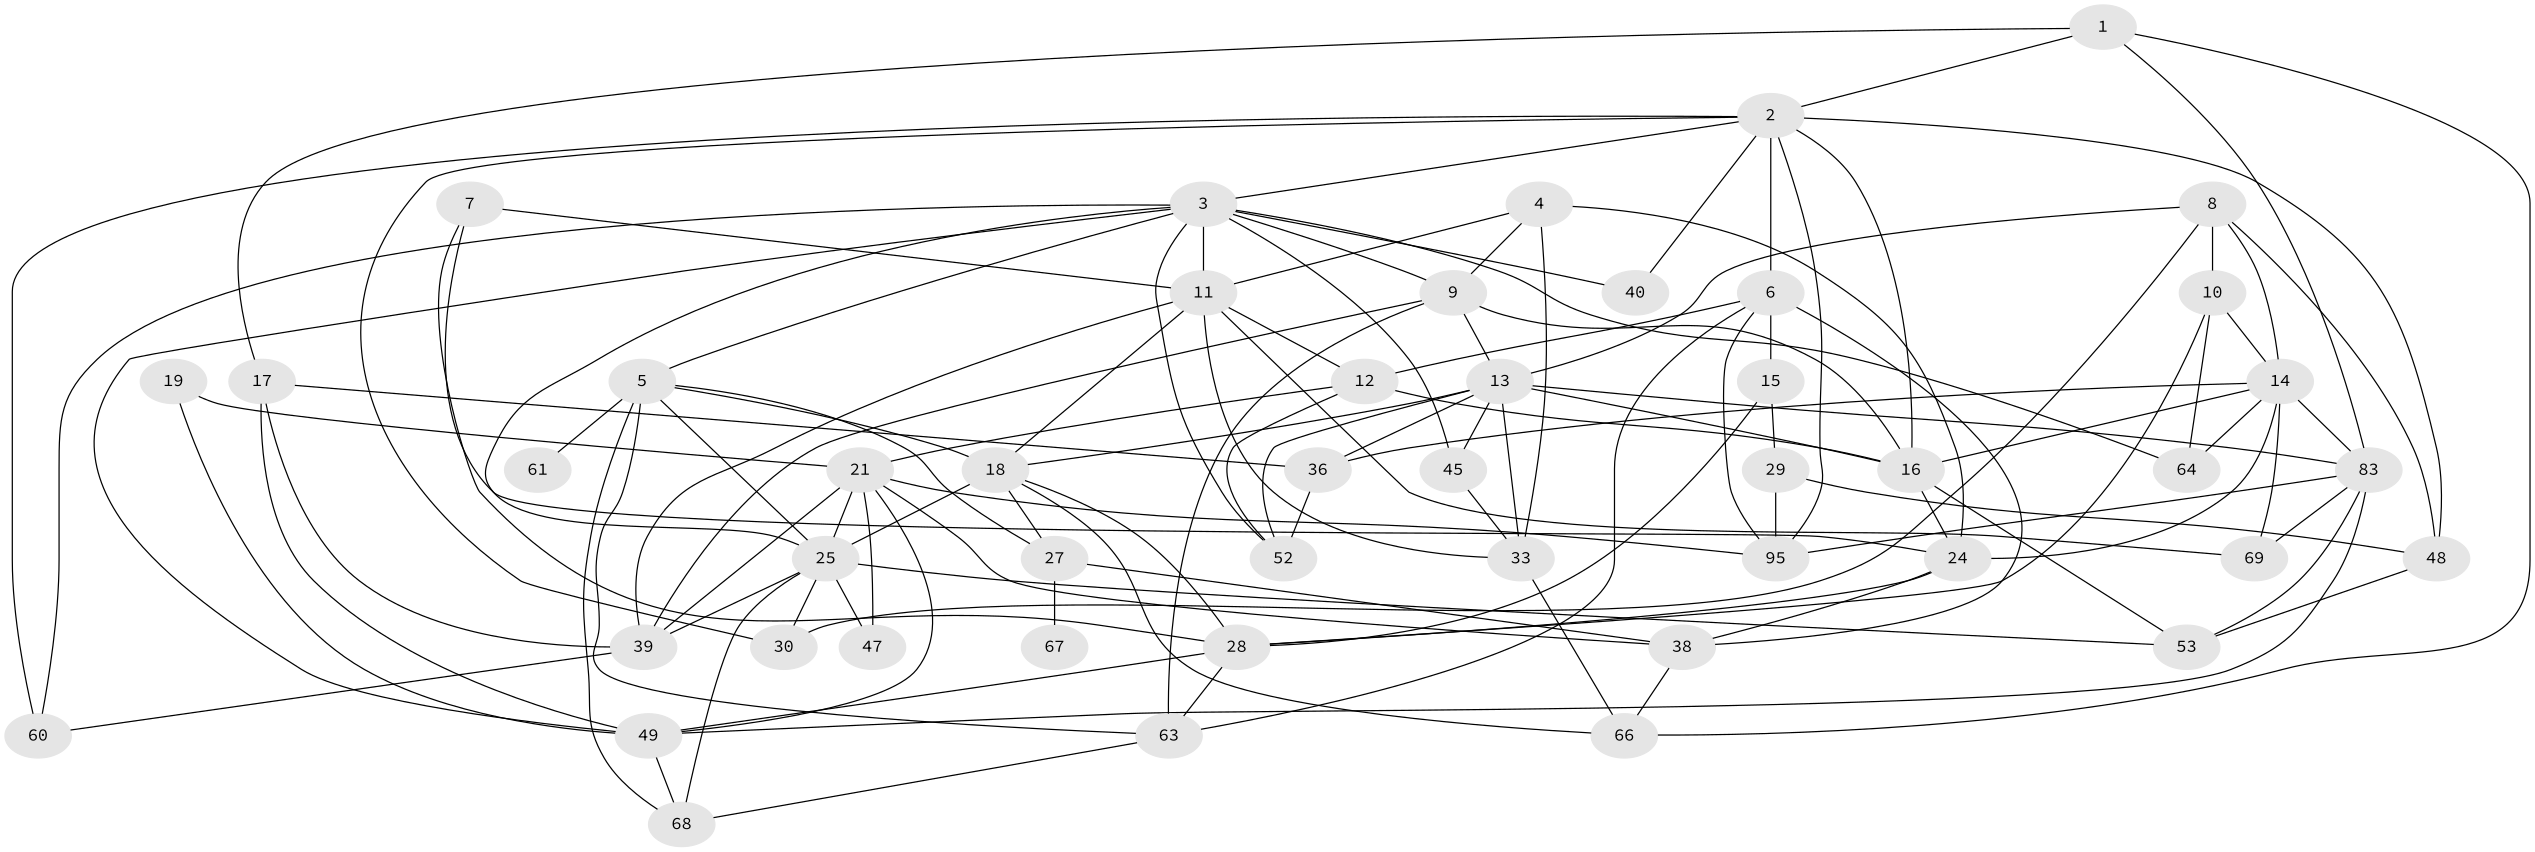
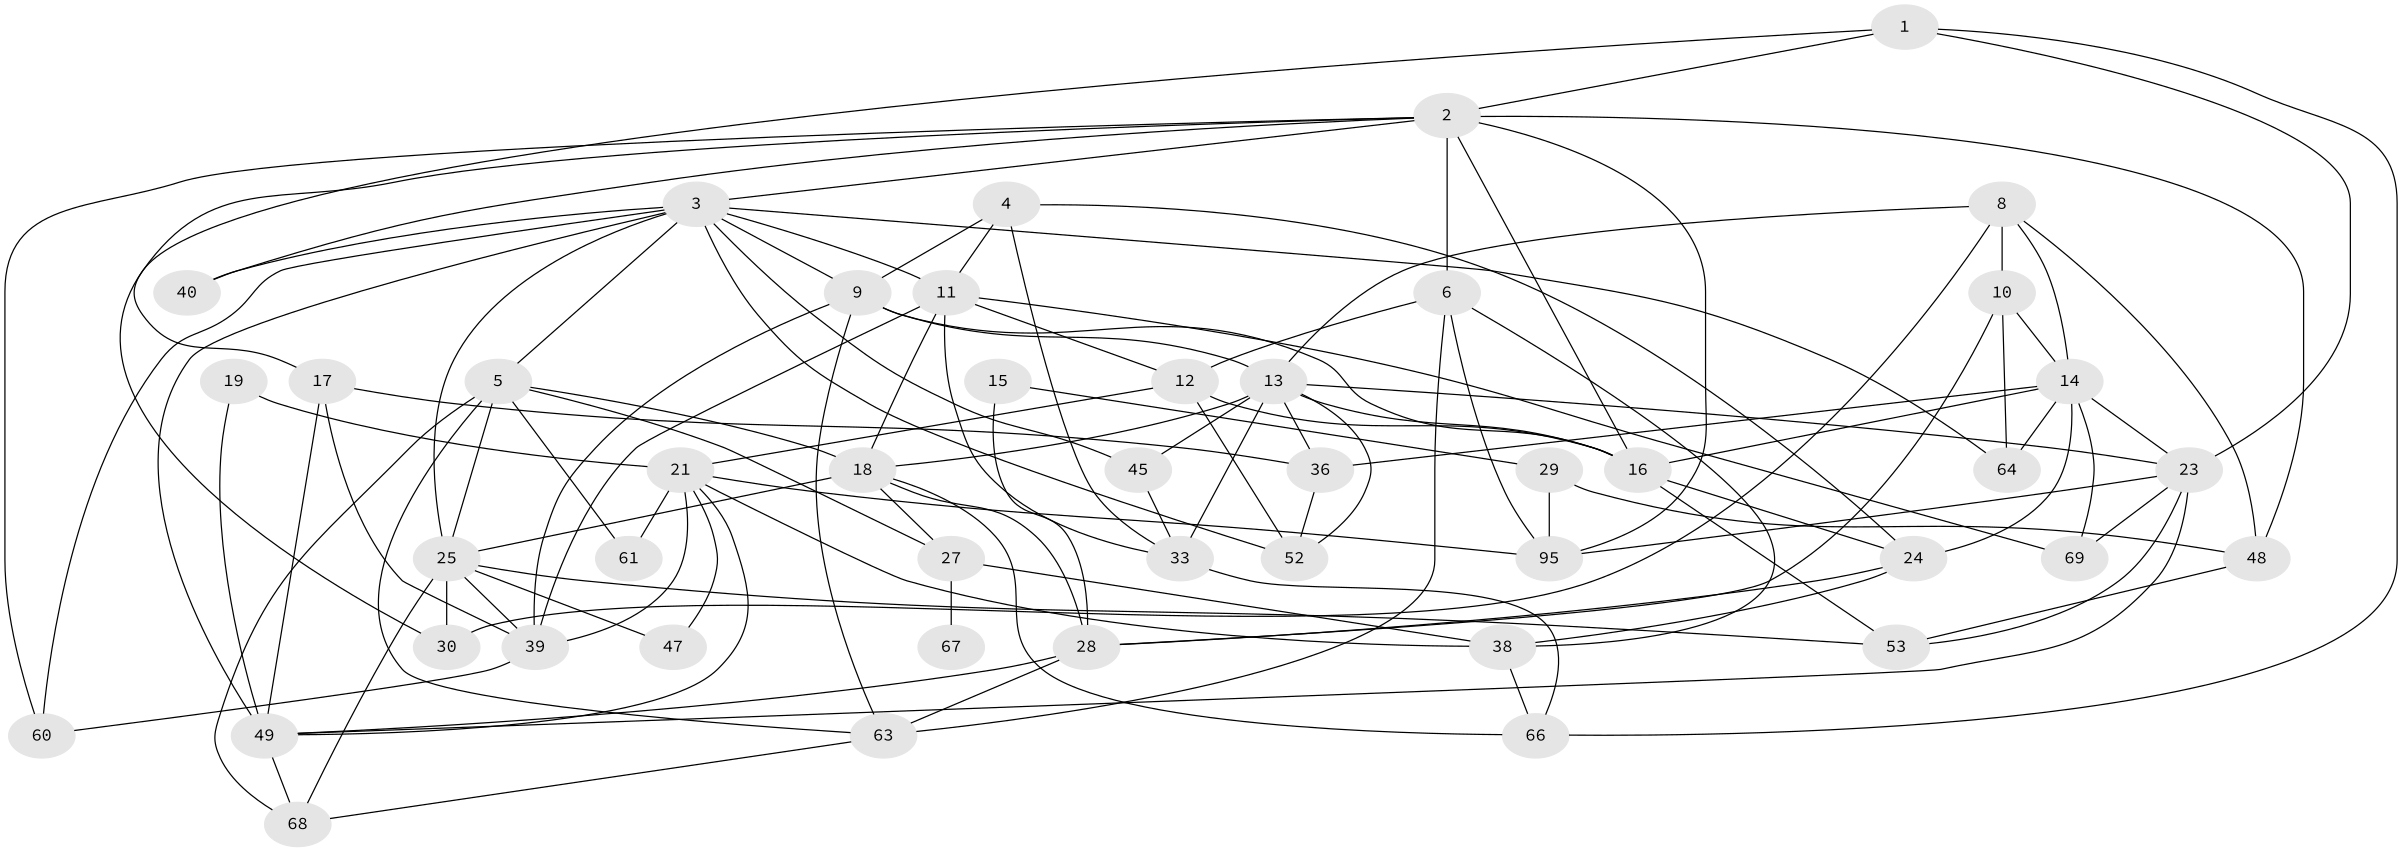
node "7": removed
edge "6" -- "15": removed
node "83": label "83" -> "23"
edge "21" -- "25": now "21" -- "61"
